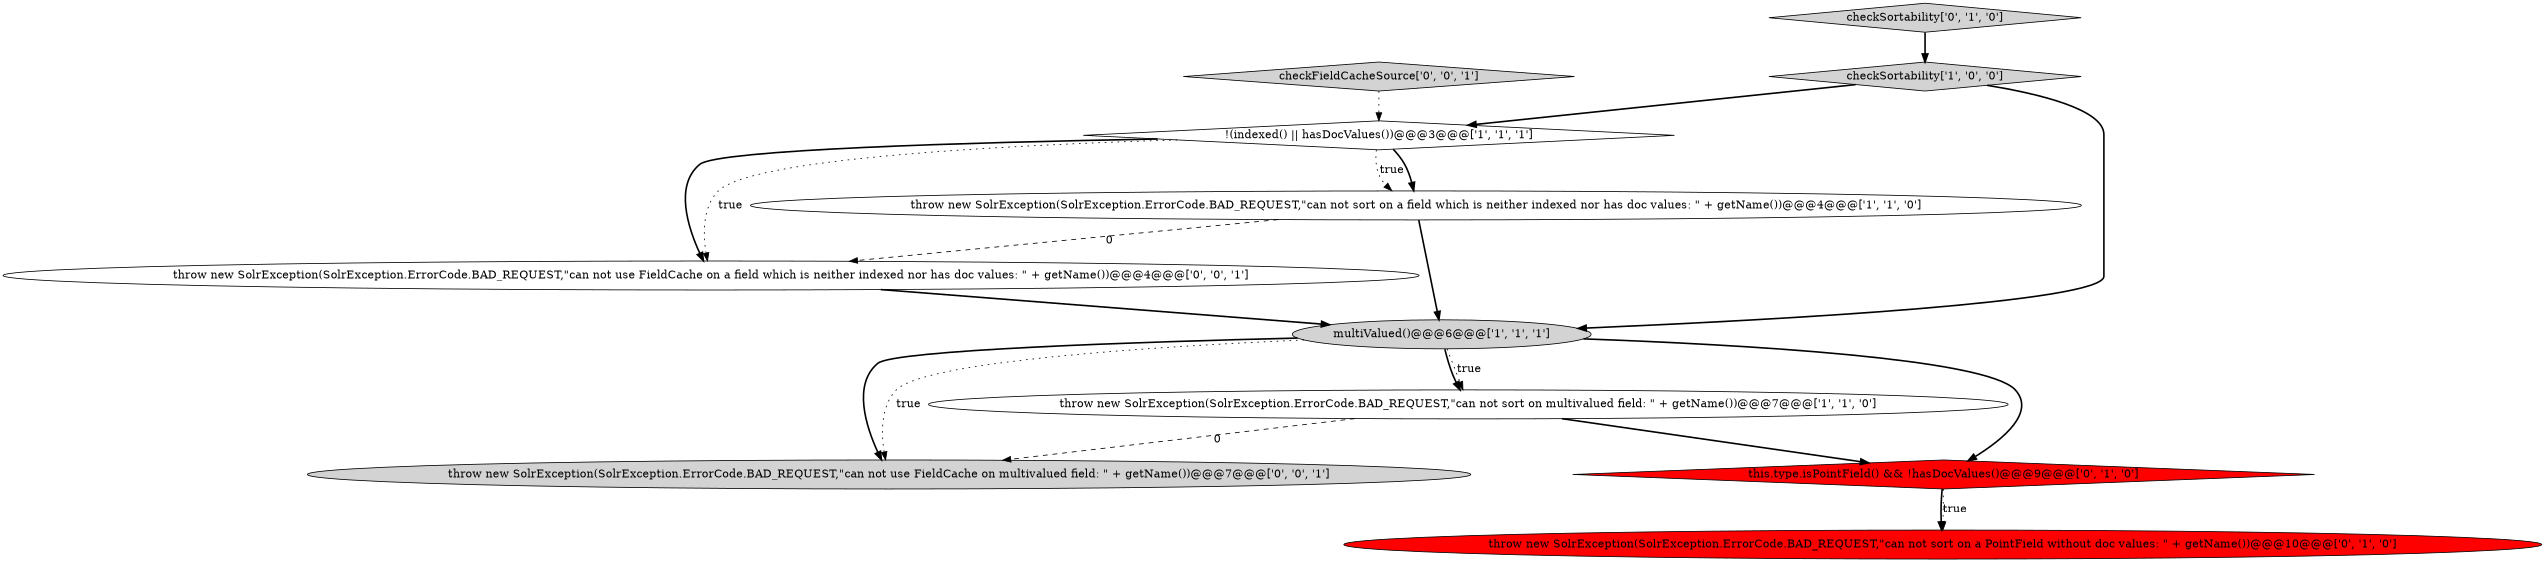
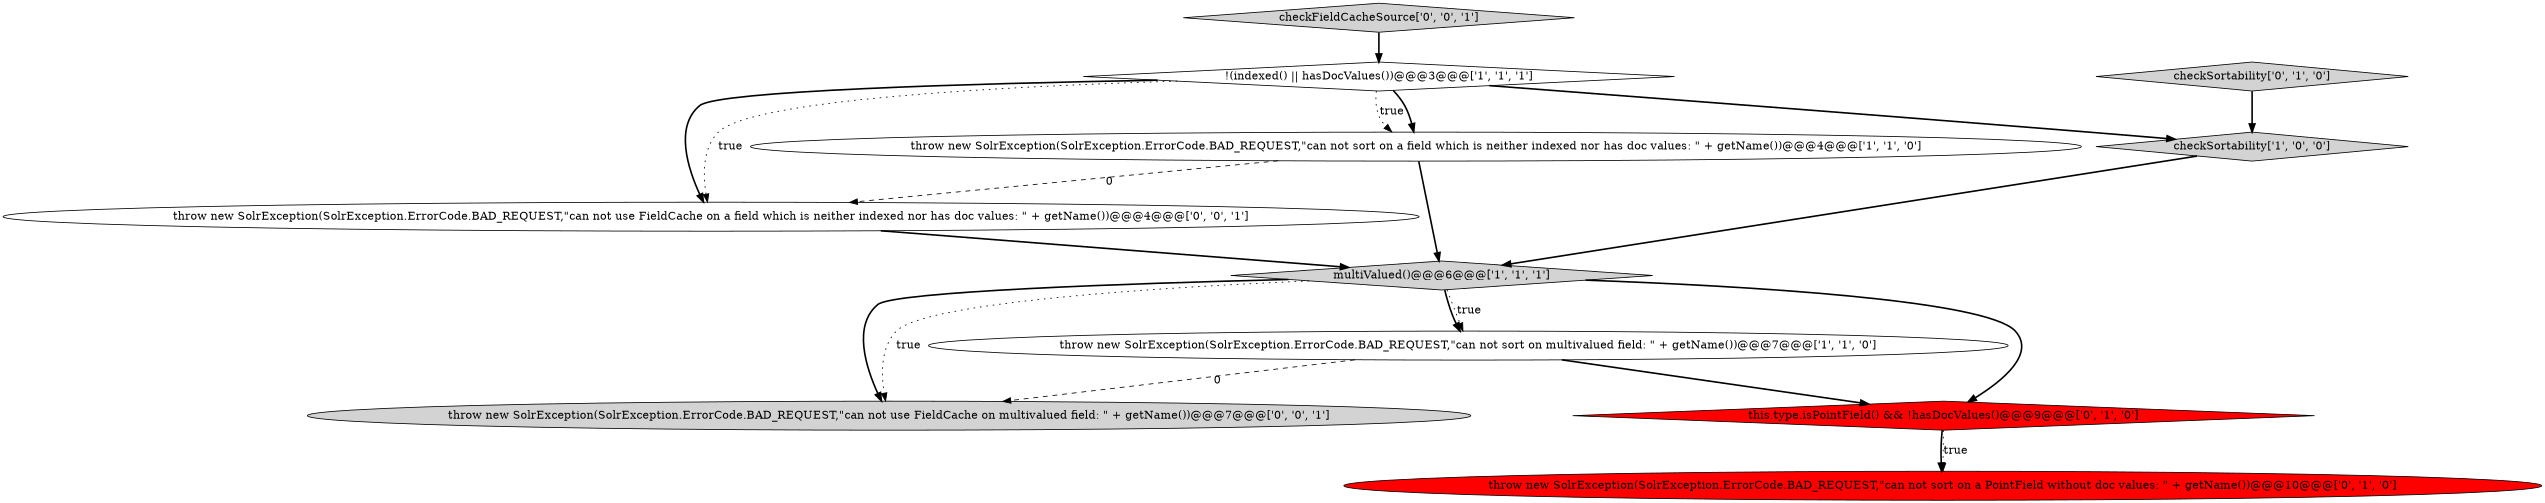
edge "checkFieldCacheSource['0', '0', '1']" -> "!(indexed() || hasDocValues())@@@3@@@['1', '1', '1']": style dotted -> bold
edge "checkSortability['1', '0', '0']" -> "!(indexed() || hasDocValues())@@@3@@@['1', '1', '1']": reversed
node "multiValued()@@@6@@@['1', '1', '1']": shape ellipse -> diamond
